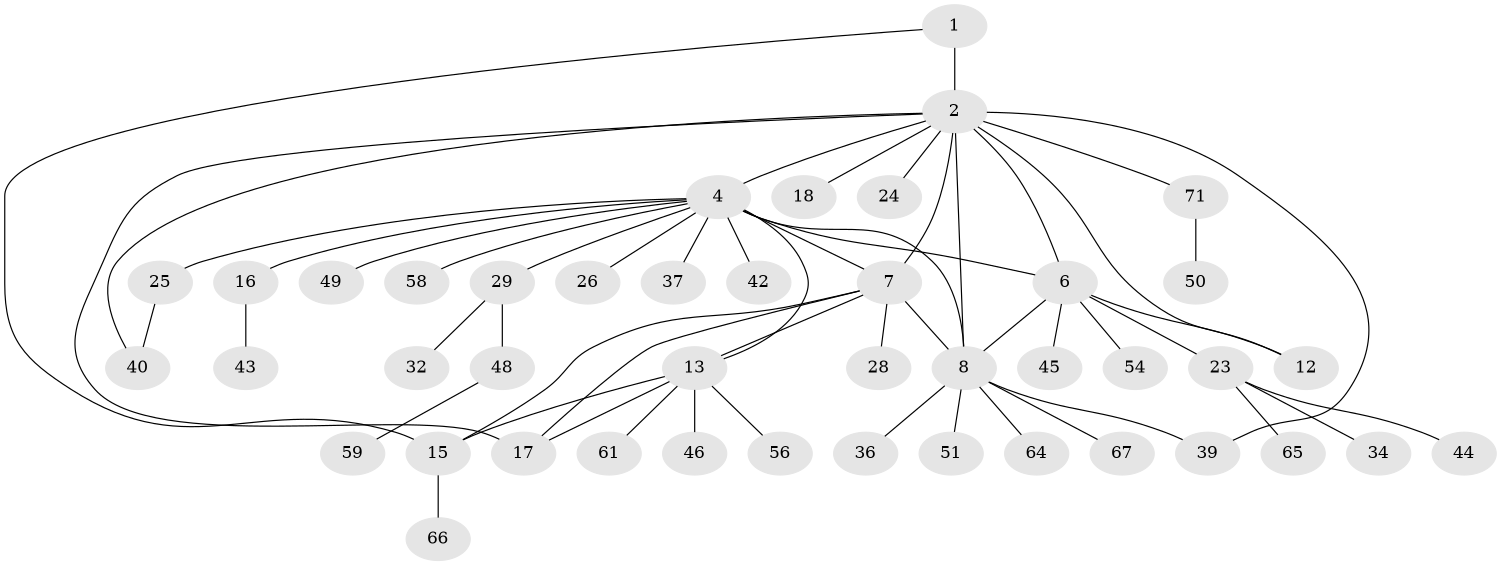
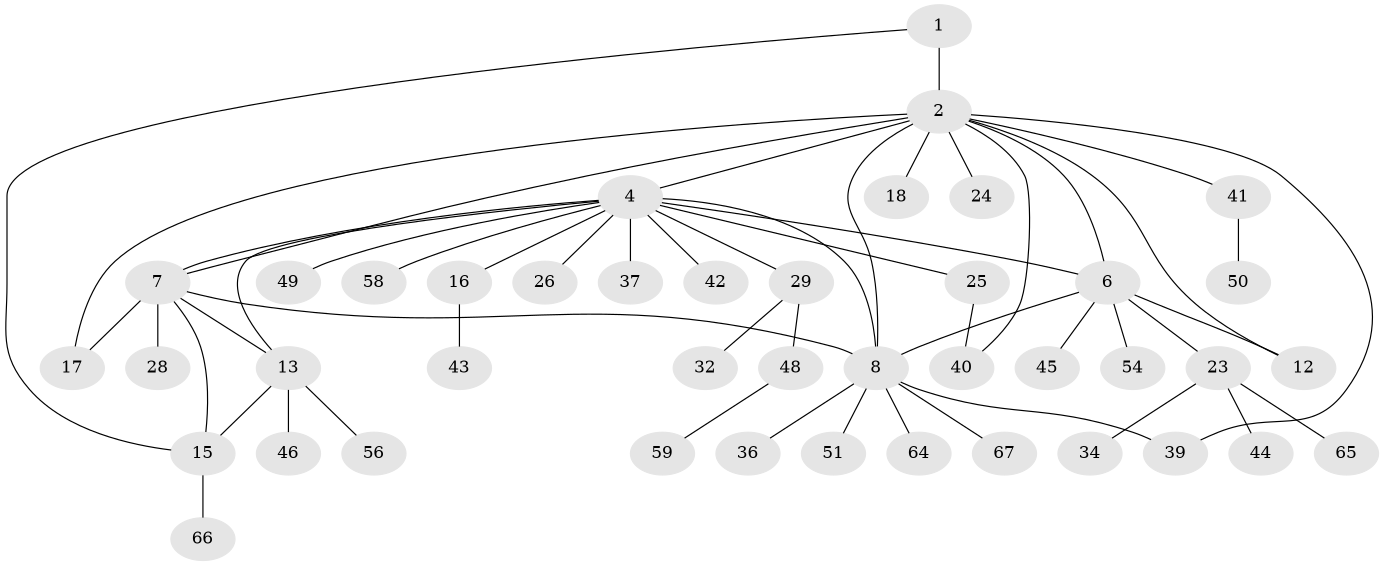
node "71": label "71" -> "41"
edge "13" -- "17": removed
node "61": removed
